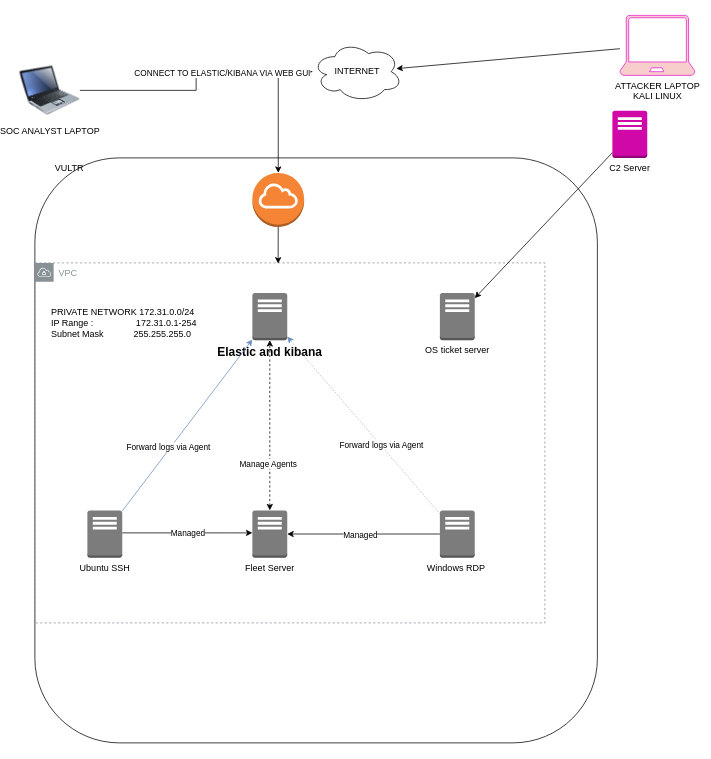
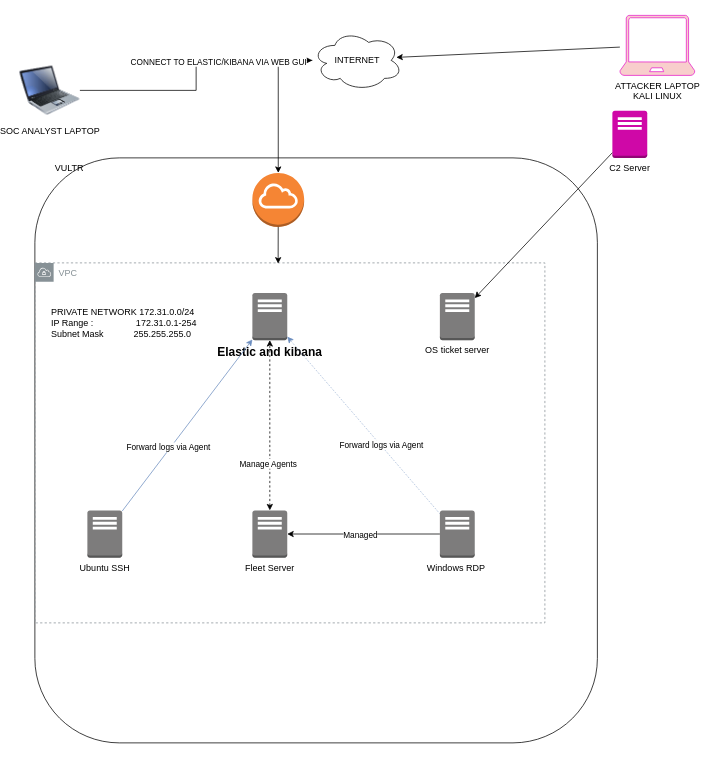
node "INTERNET": moved (357, 72) -> (357, 60)
edge "Ubuntu SSH" -> "Fleet Server": removed, label "Managed"
